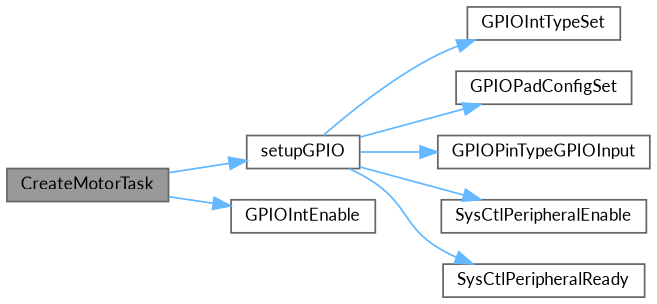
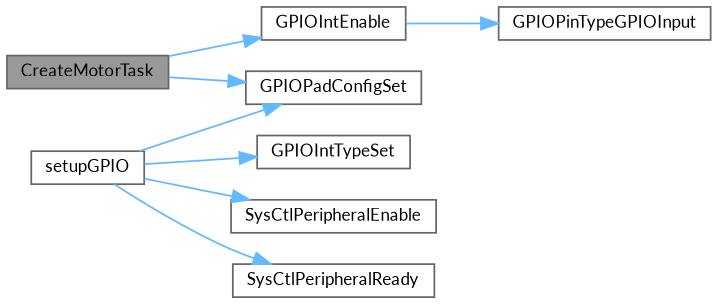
edge "setupGPIO" -> "GPIOPinTypeGPIOInput": now "GPIOIntEnable" -> "GPIOPinTypeGPIOInput"
edge "CreateMotorTask" -> "setupGPIO": now "CreateMotorTask" -> "GPIOPadConfigSet"
